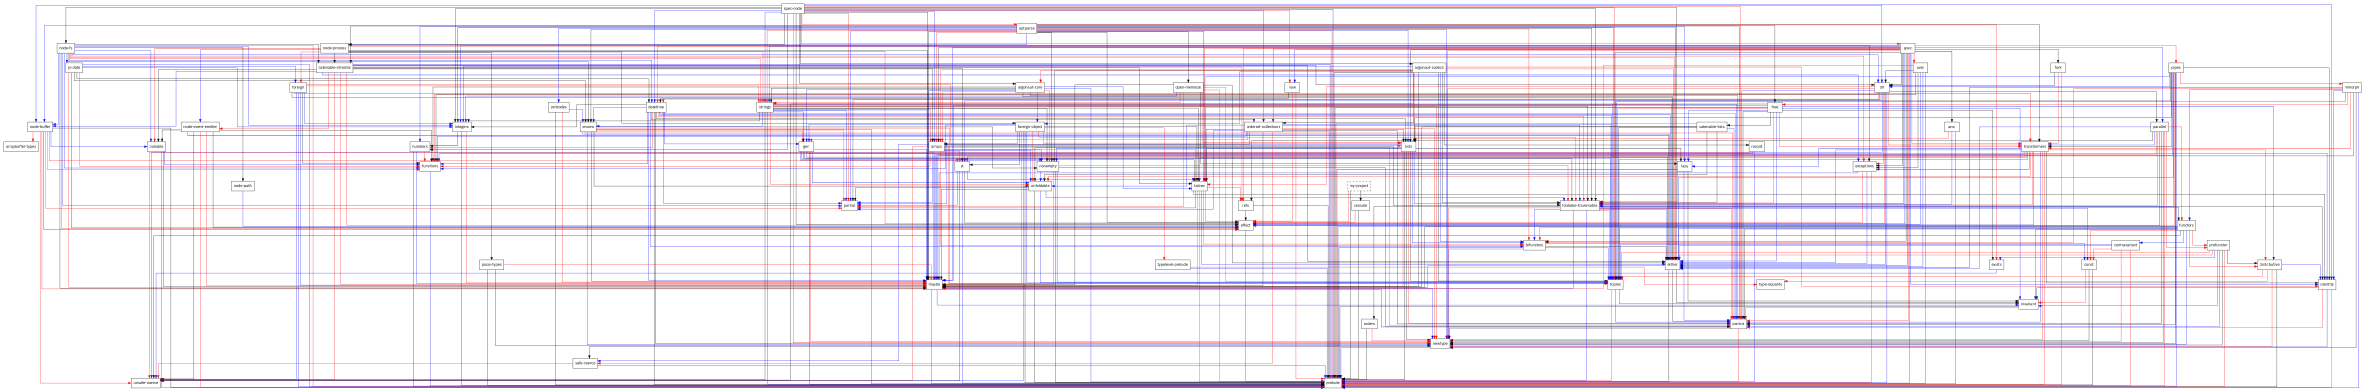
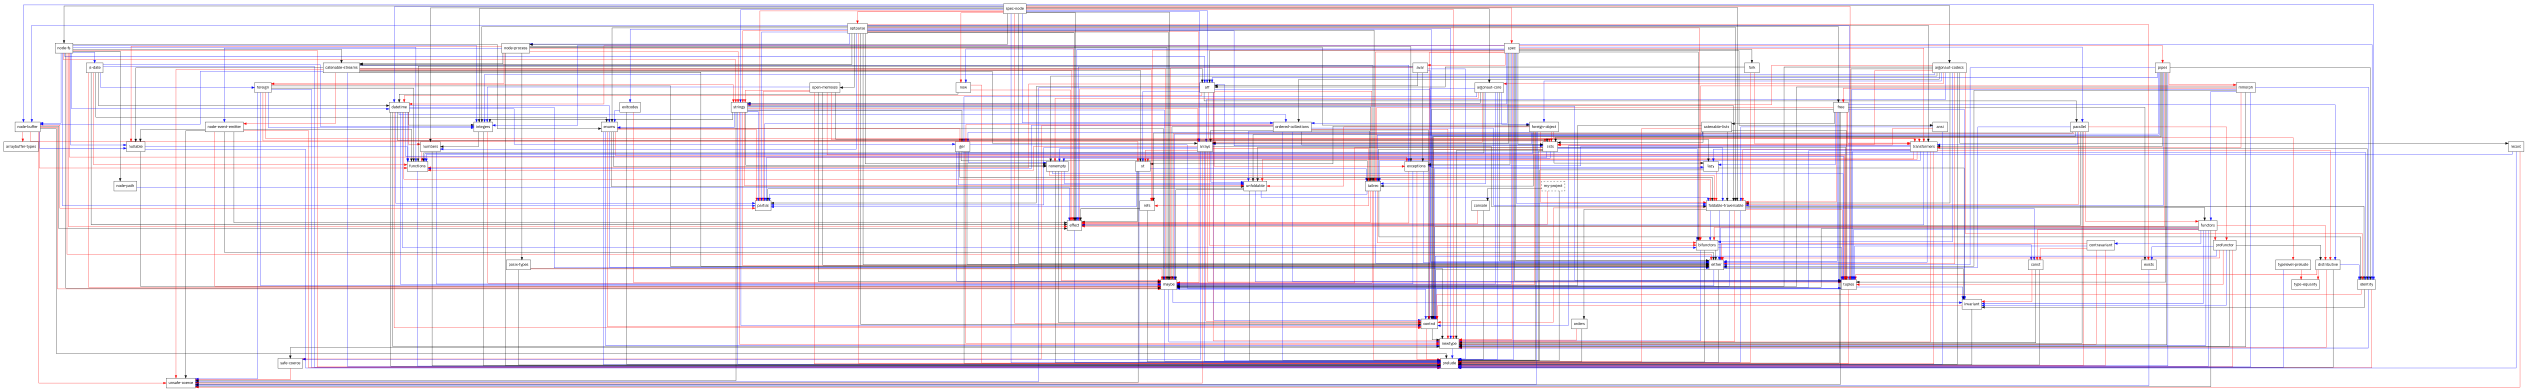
edge "node-process" -> "prelude": color red -> black
edge "argonaut-codecs" -> "arrays": color red -> blue
edge "safe-coerce" -> "prelude": now "arrays" -> "prelude"
